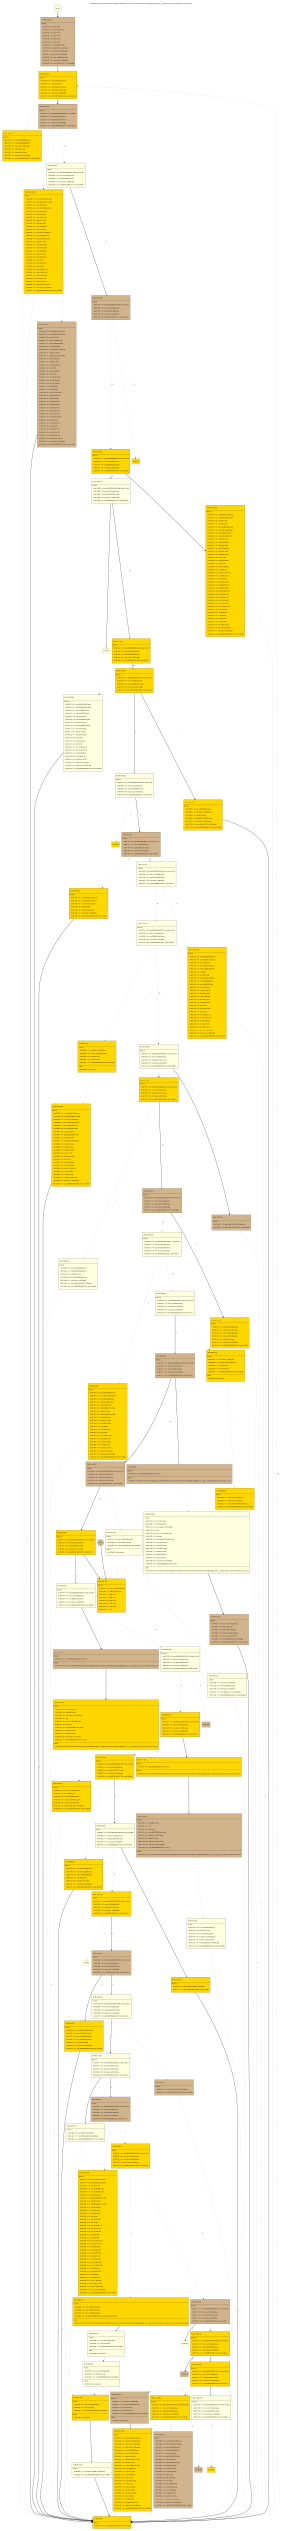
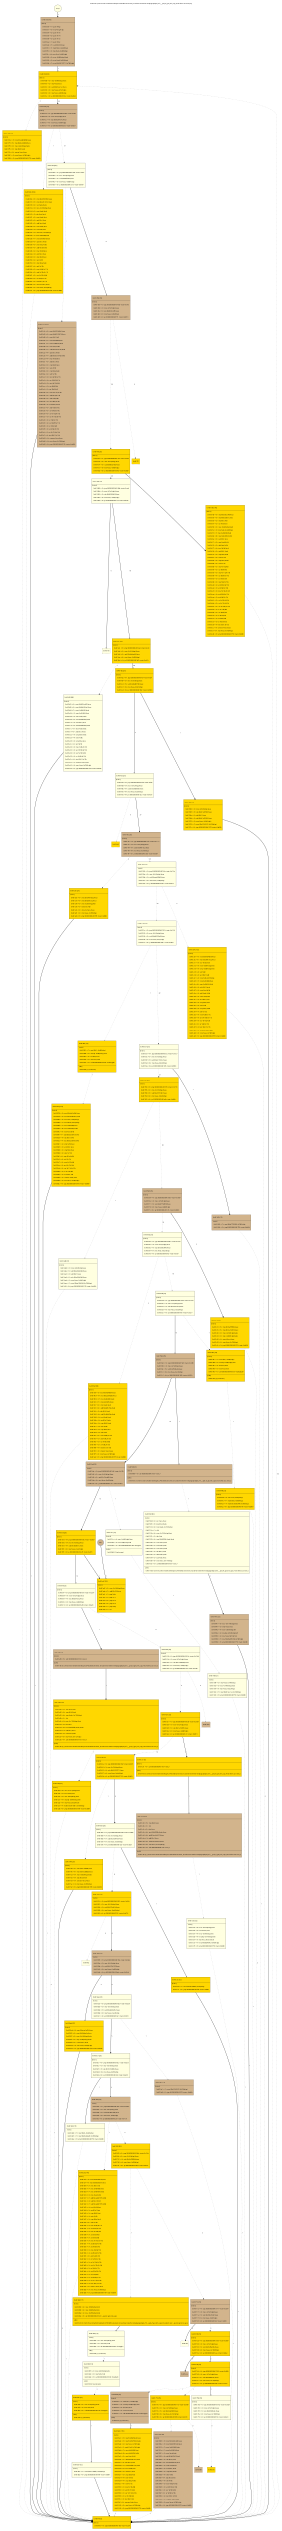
edge "0x401550 [25]" -> "0x401569 [25]": style bold -> dotted
